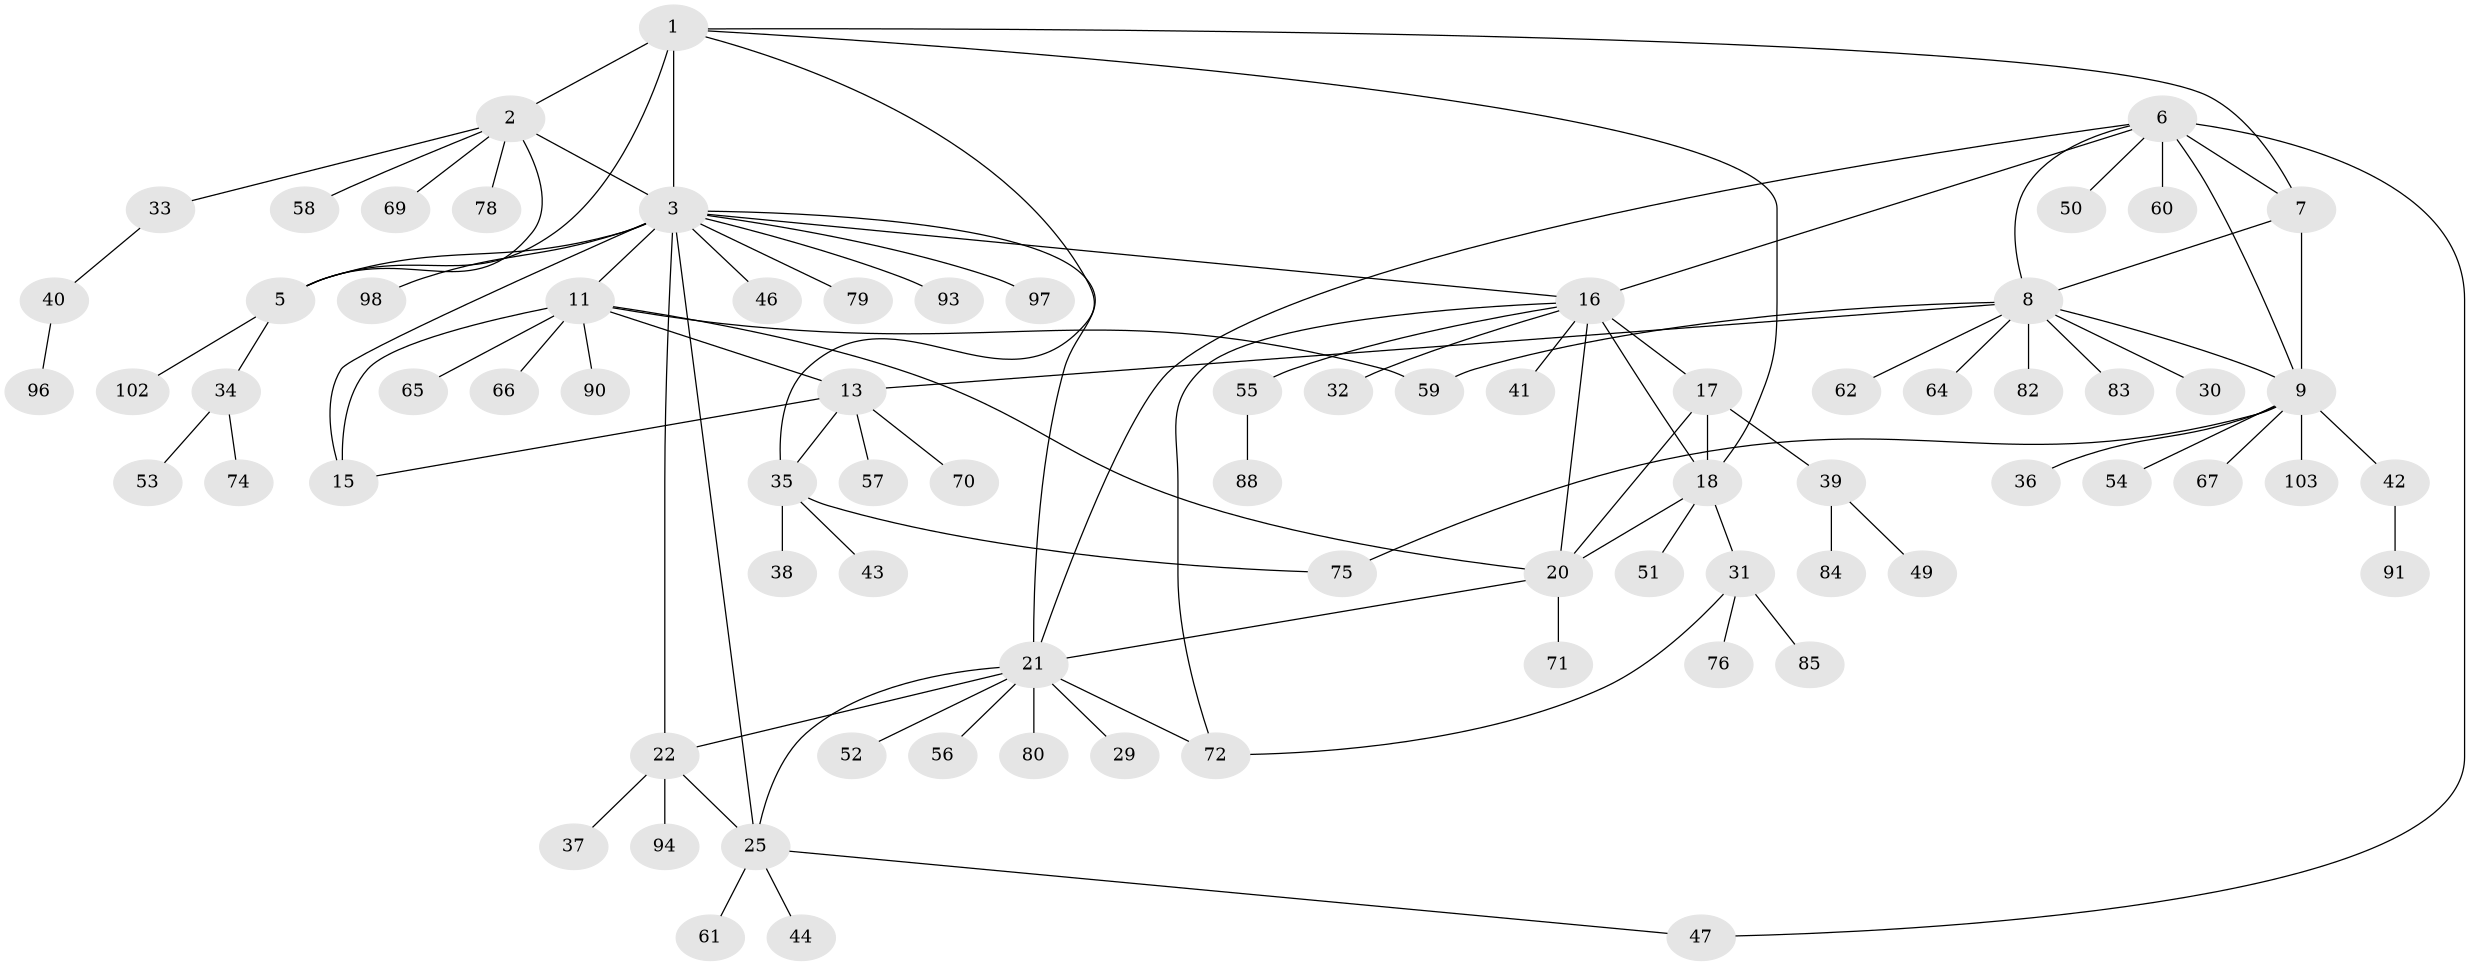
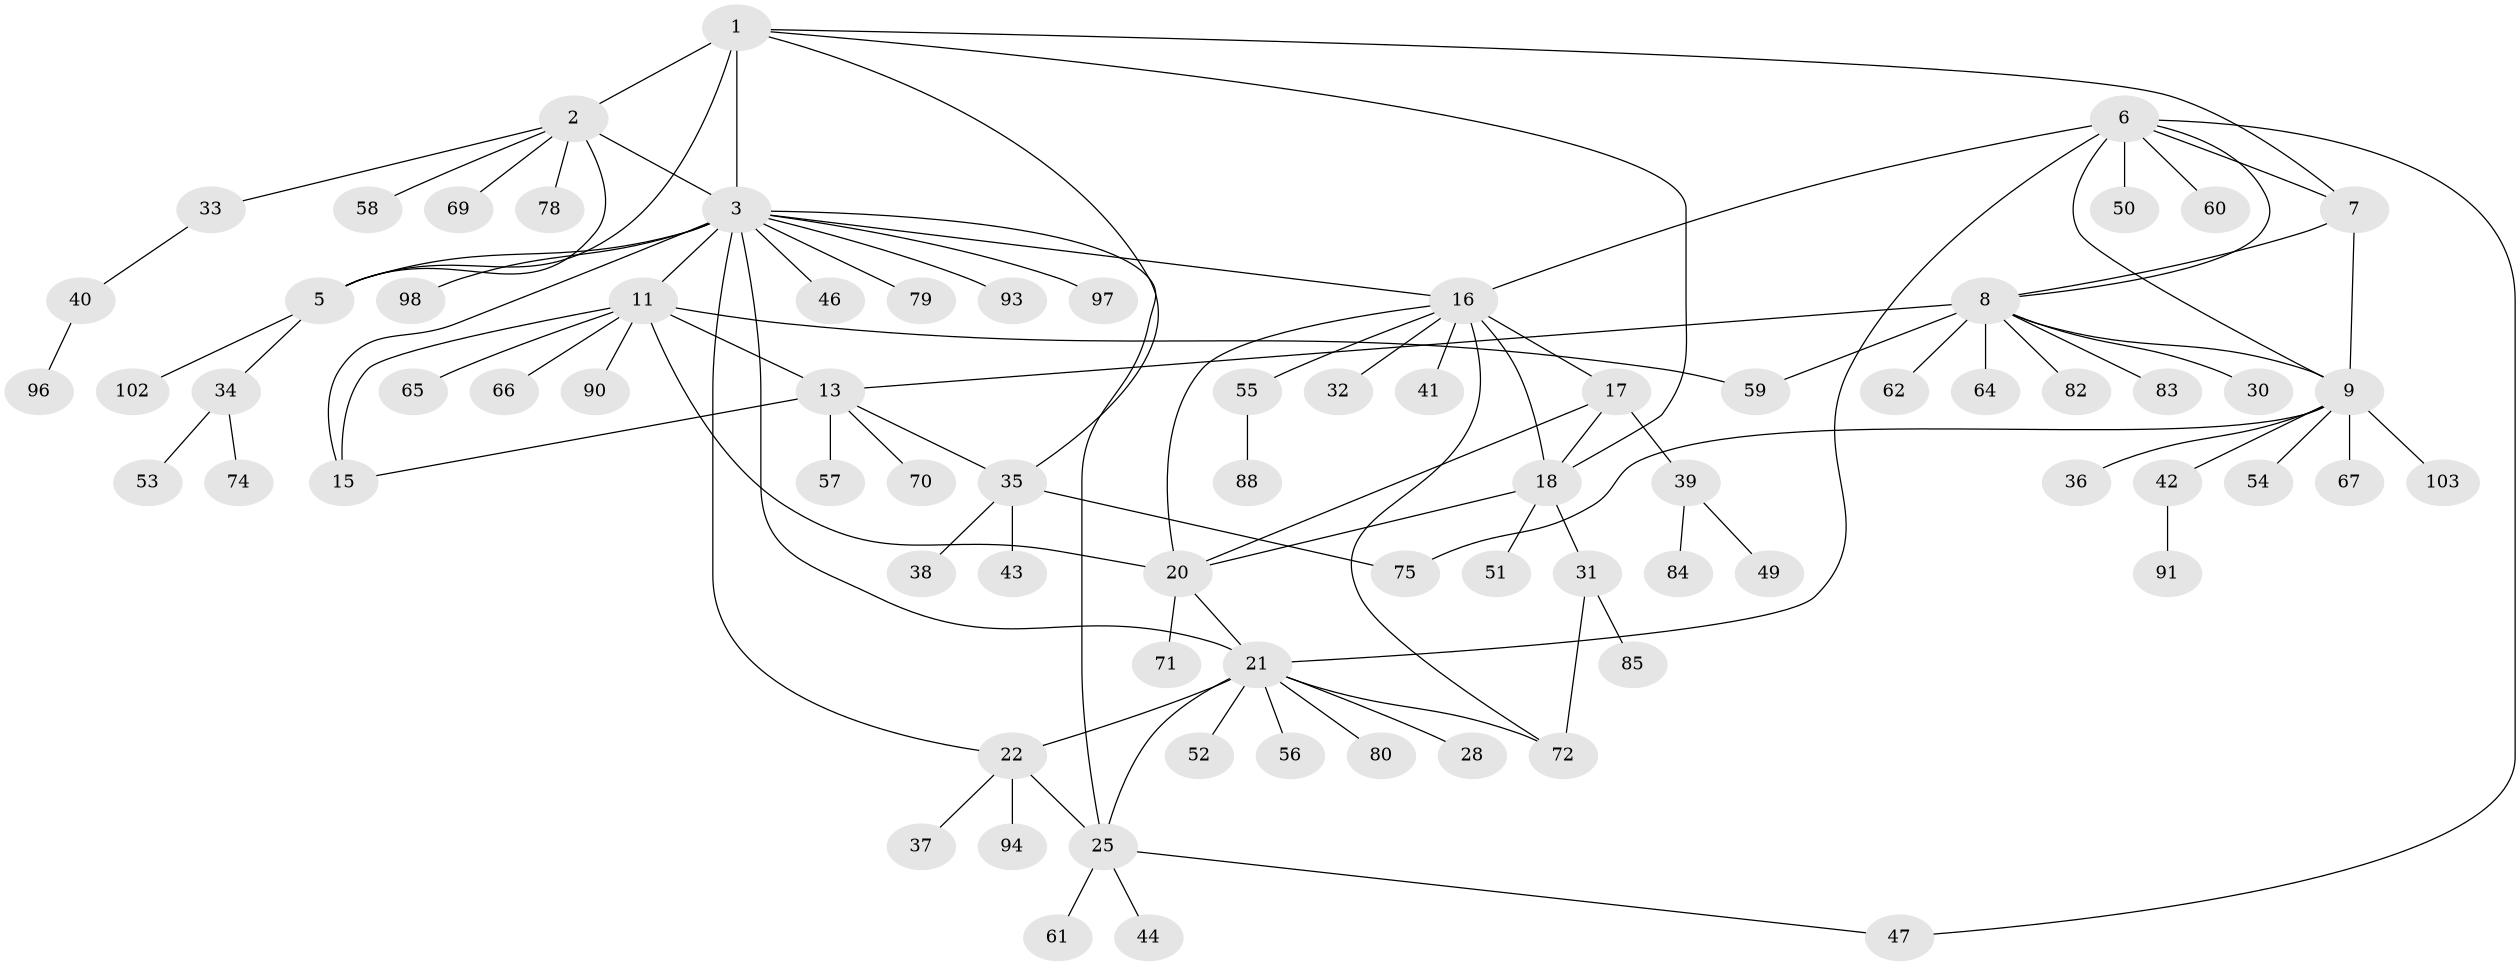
node "76": removed
node "29": label "29" -> "28"
